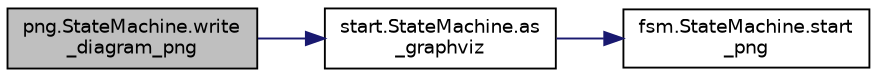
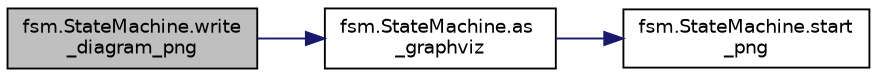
node "png.StateMachine.write _diagram_png": label "png.StateMachine.write _diagram_png" -> "fsm.StateMachine.write _diagram_png"
node "start.StateMachine.as _graphviz": label "start.StateMachine.as _graphviz" -> "fsm.StateMachine.as _graphviz"
